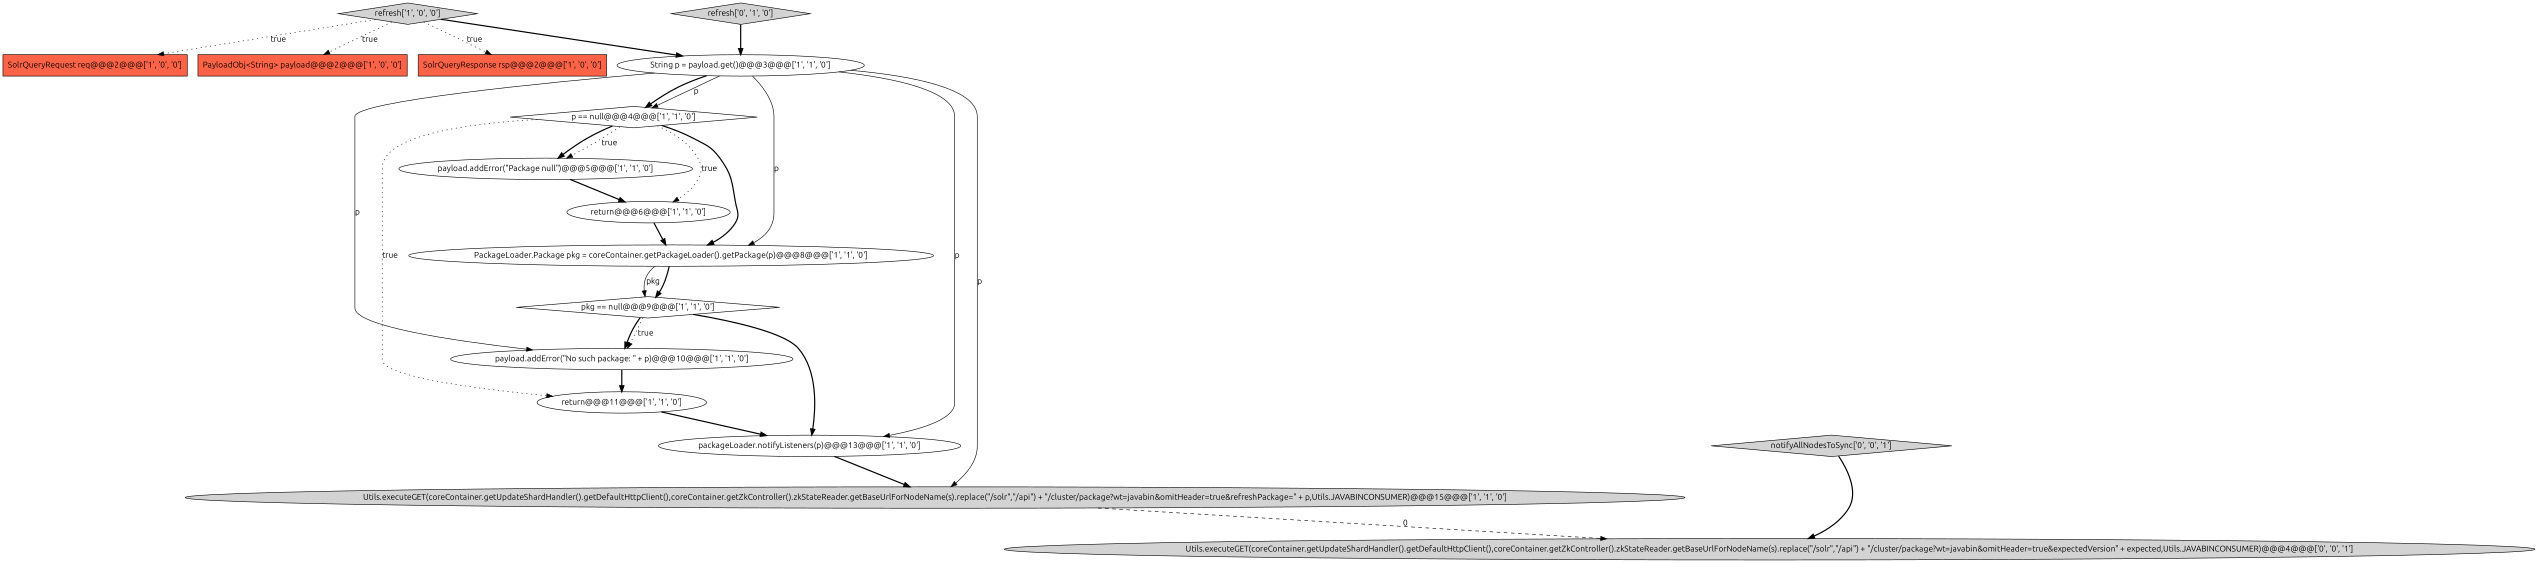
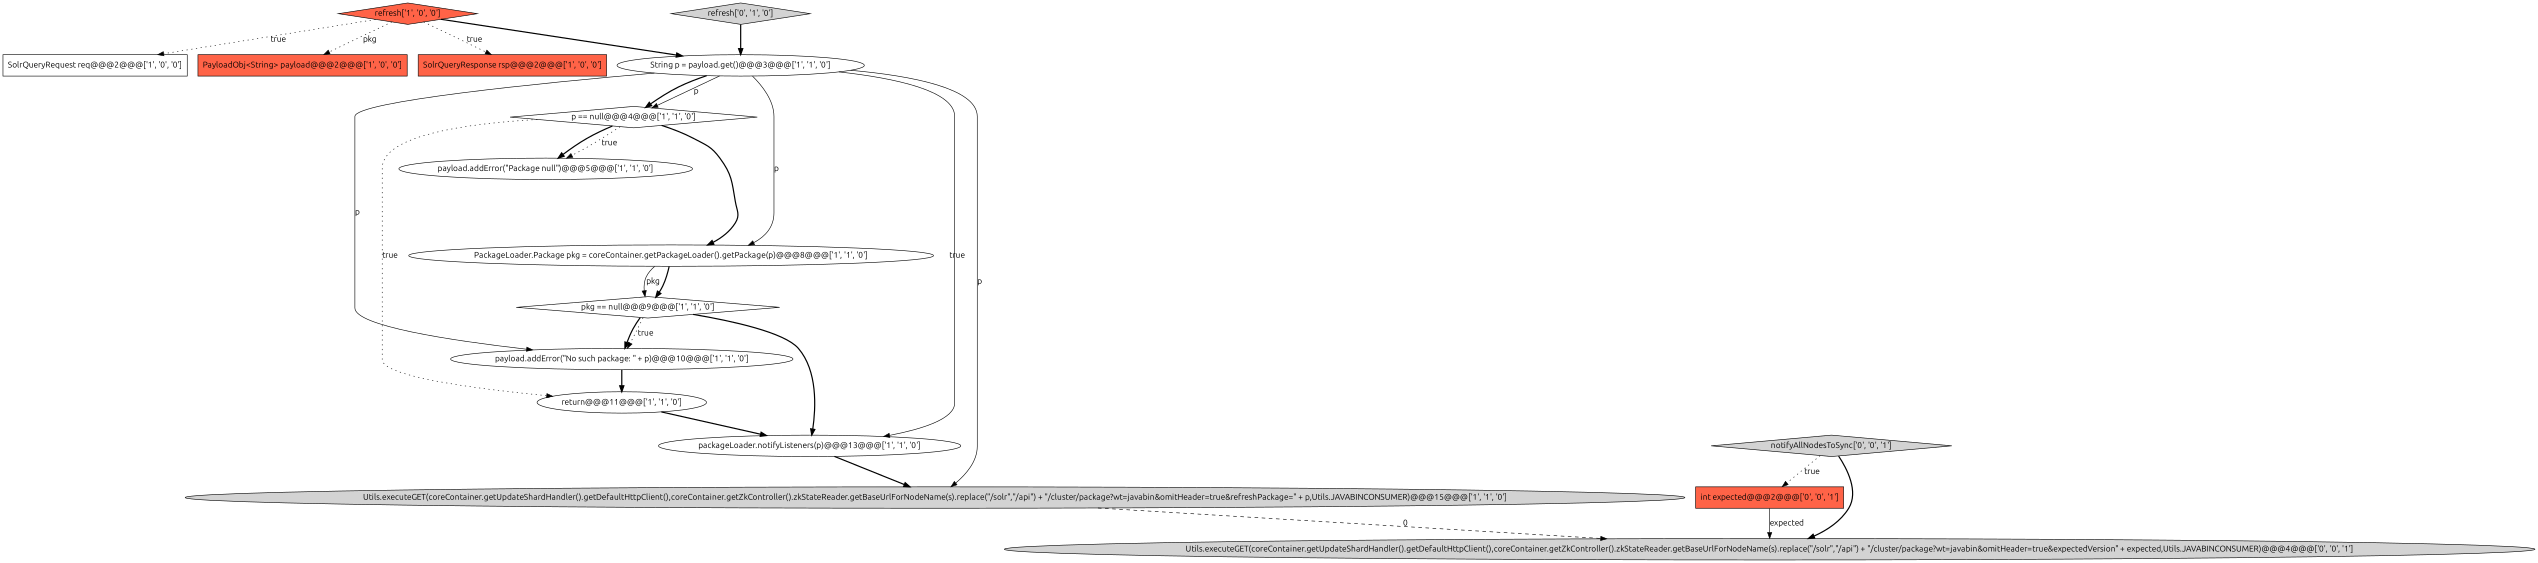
node "refresh['1', '0', '0']": fillcolor lightgray -> tomato
edge "refresh['1', '0', '0']" -> "PayloadObj<String> payload@@@2@@@['1', '0', '0']": label "true" -> "pkg"
node "SolrQueryRequest req@@@2@@@['1', '0', '0']": fillcolor tomato -> white
node "return@@@6@@@['1', '1', '0']": removed
edge "String p = payload.get()@@@3@@@['1', '1', '0']" -> "packageLoader.notifyListeners(p)@@@13@@@['1', '1', '0']": label "p" -> "true"
node "int expected@@@2@@@['0', '0', '1']": added
